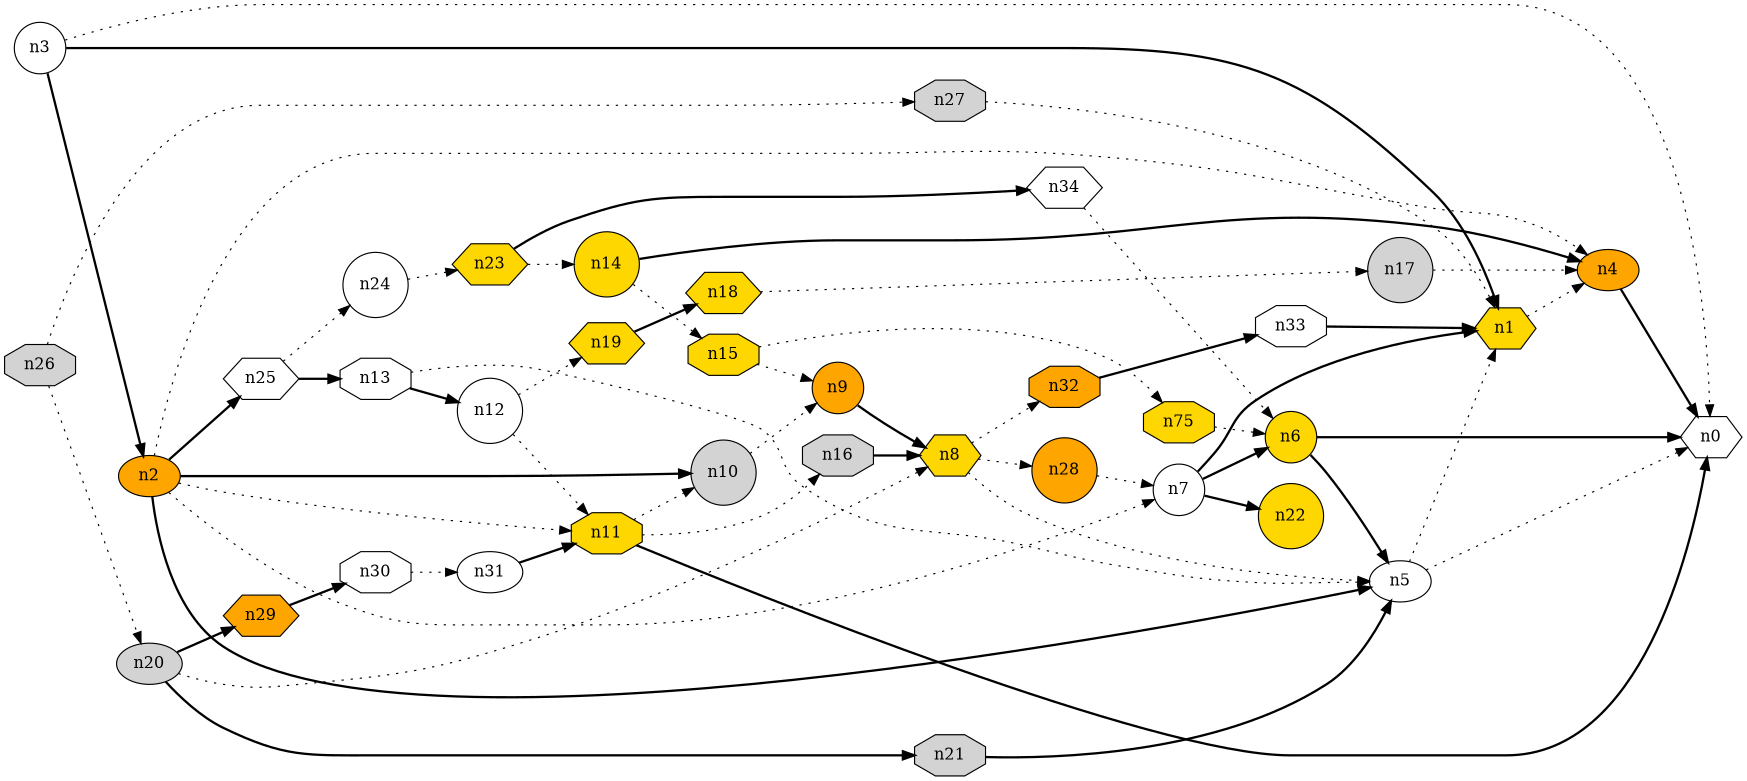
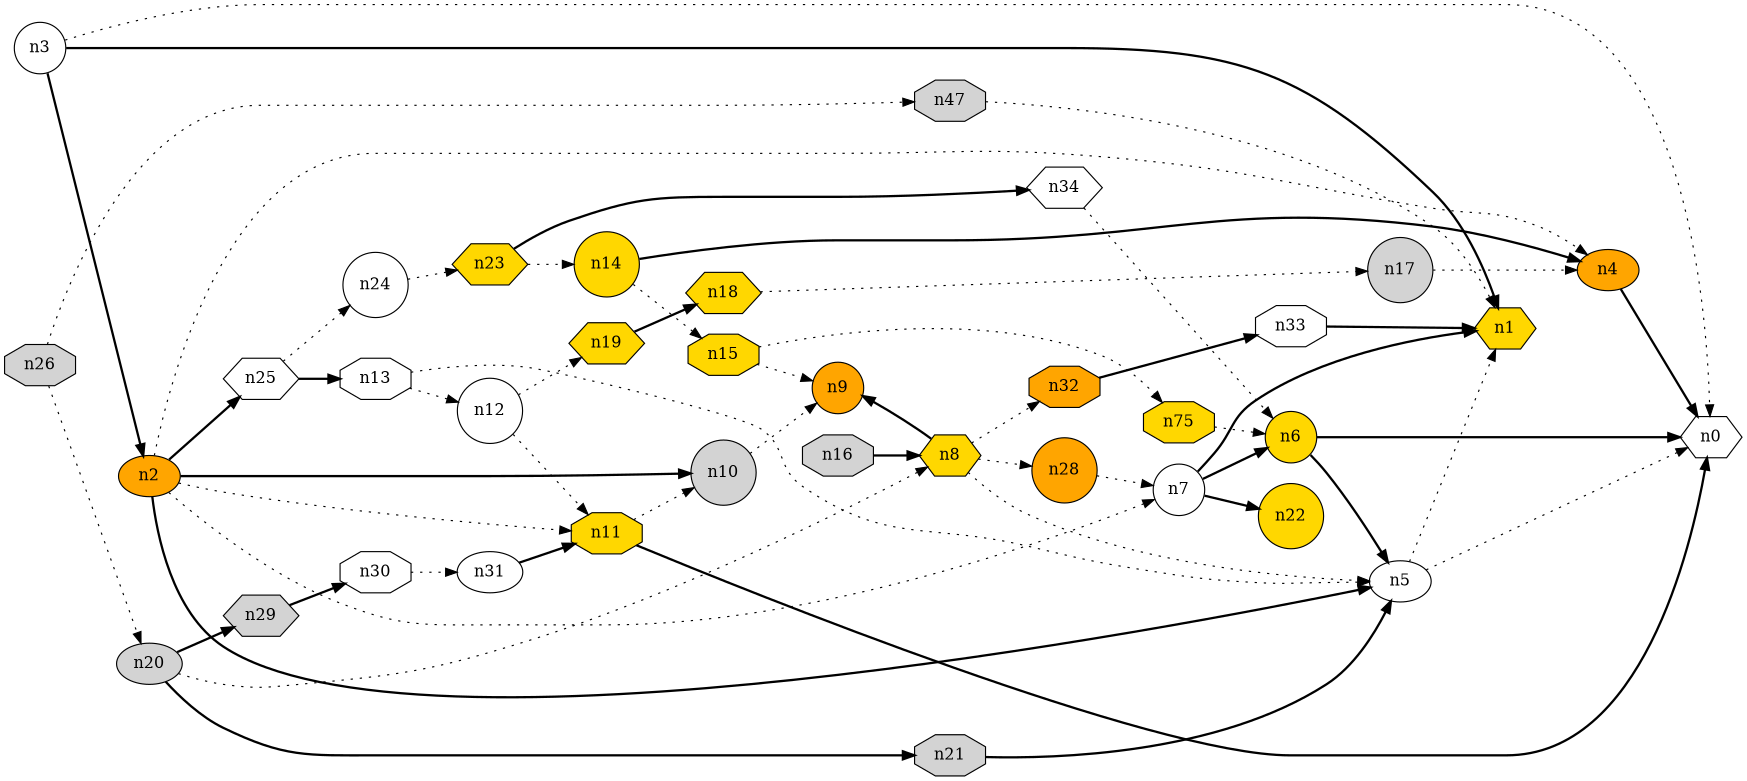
node "n27": label "n27" -> "n47"
edge "n1" -> "n4": removed
edge "n13" -> "n12": style bold -> dotted
edge "n9" -> "n8": reversed
edge "n11" -> "n16": removed
node "n29": fillcolor orange -> lightgrey
